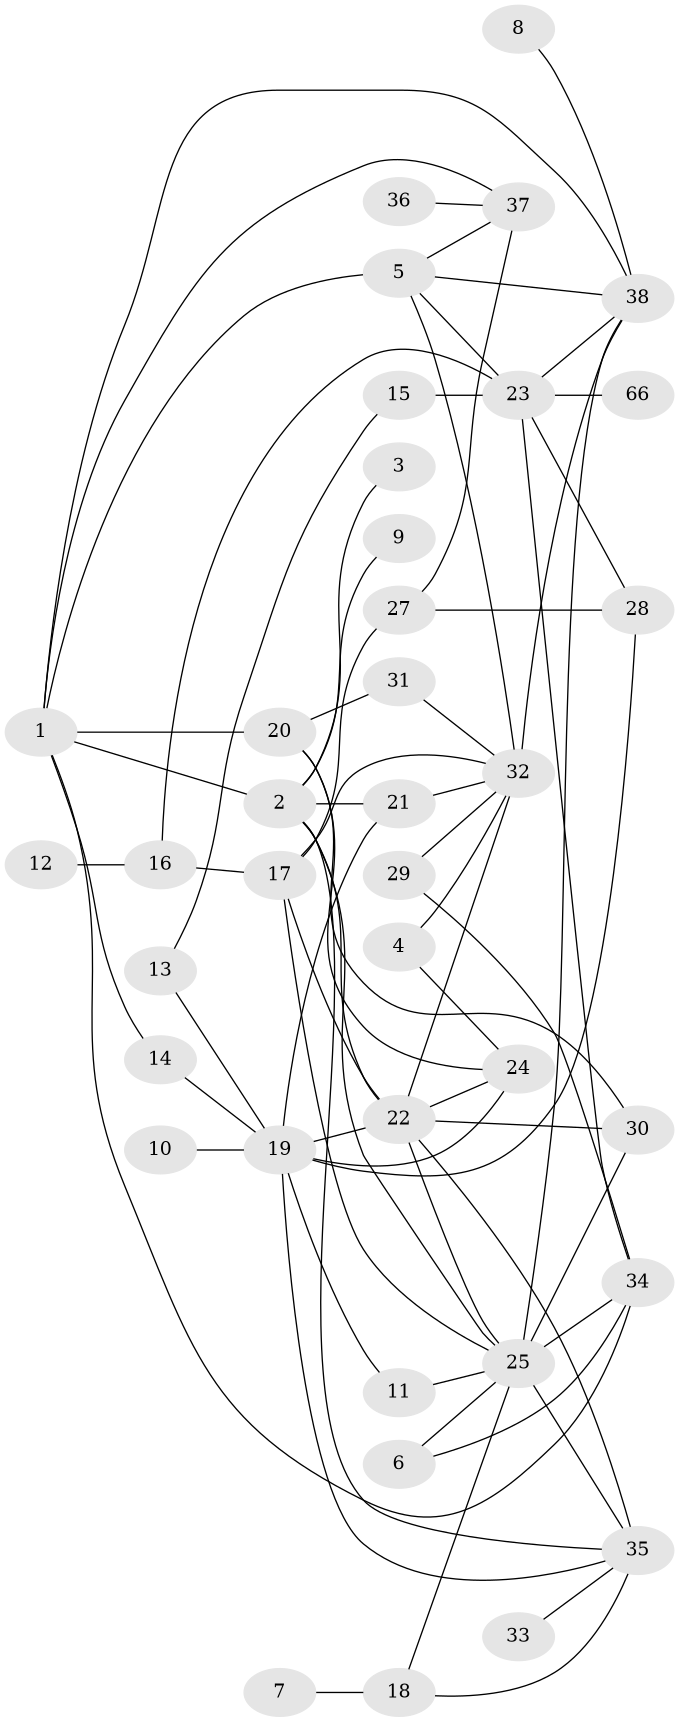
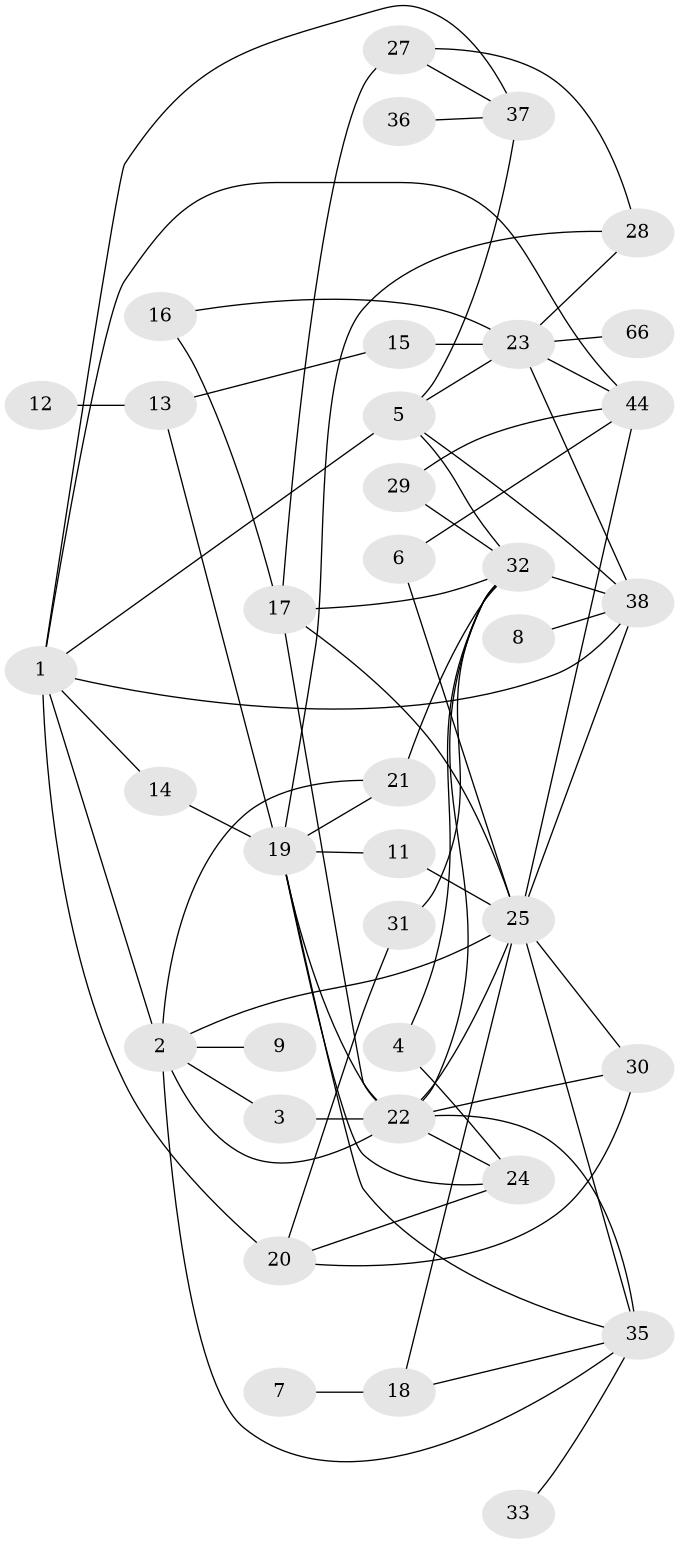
edge "12" -- "16": now "12" -- "13"
edge "3" -- "22": added
node "10": removed
node "34": label "34" -> "44"
